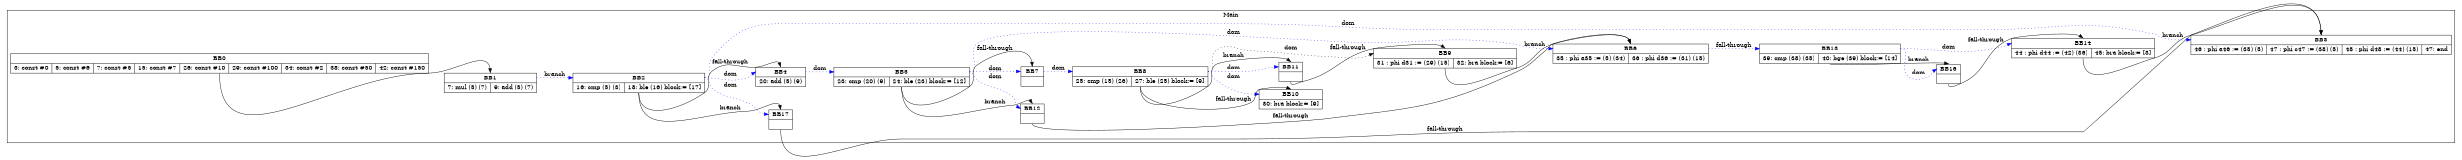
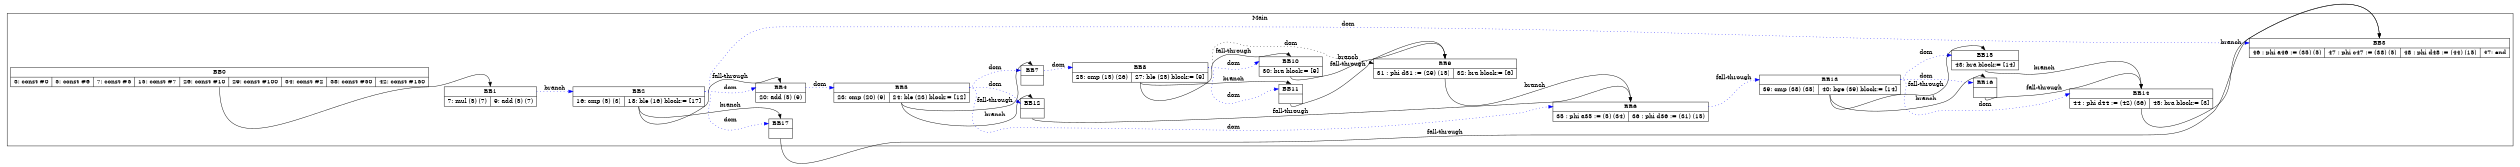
node "BB15": added
edge "BB10" -> "BB9": added, label "branch"
